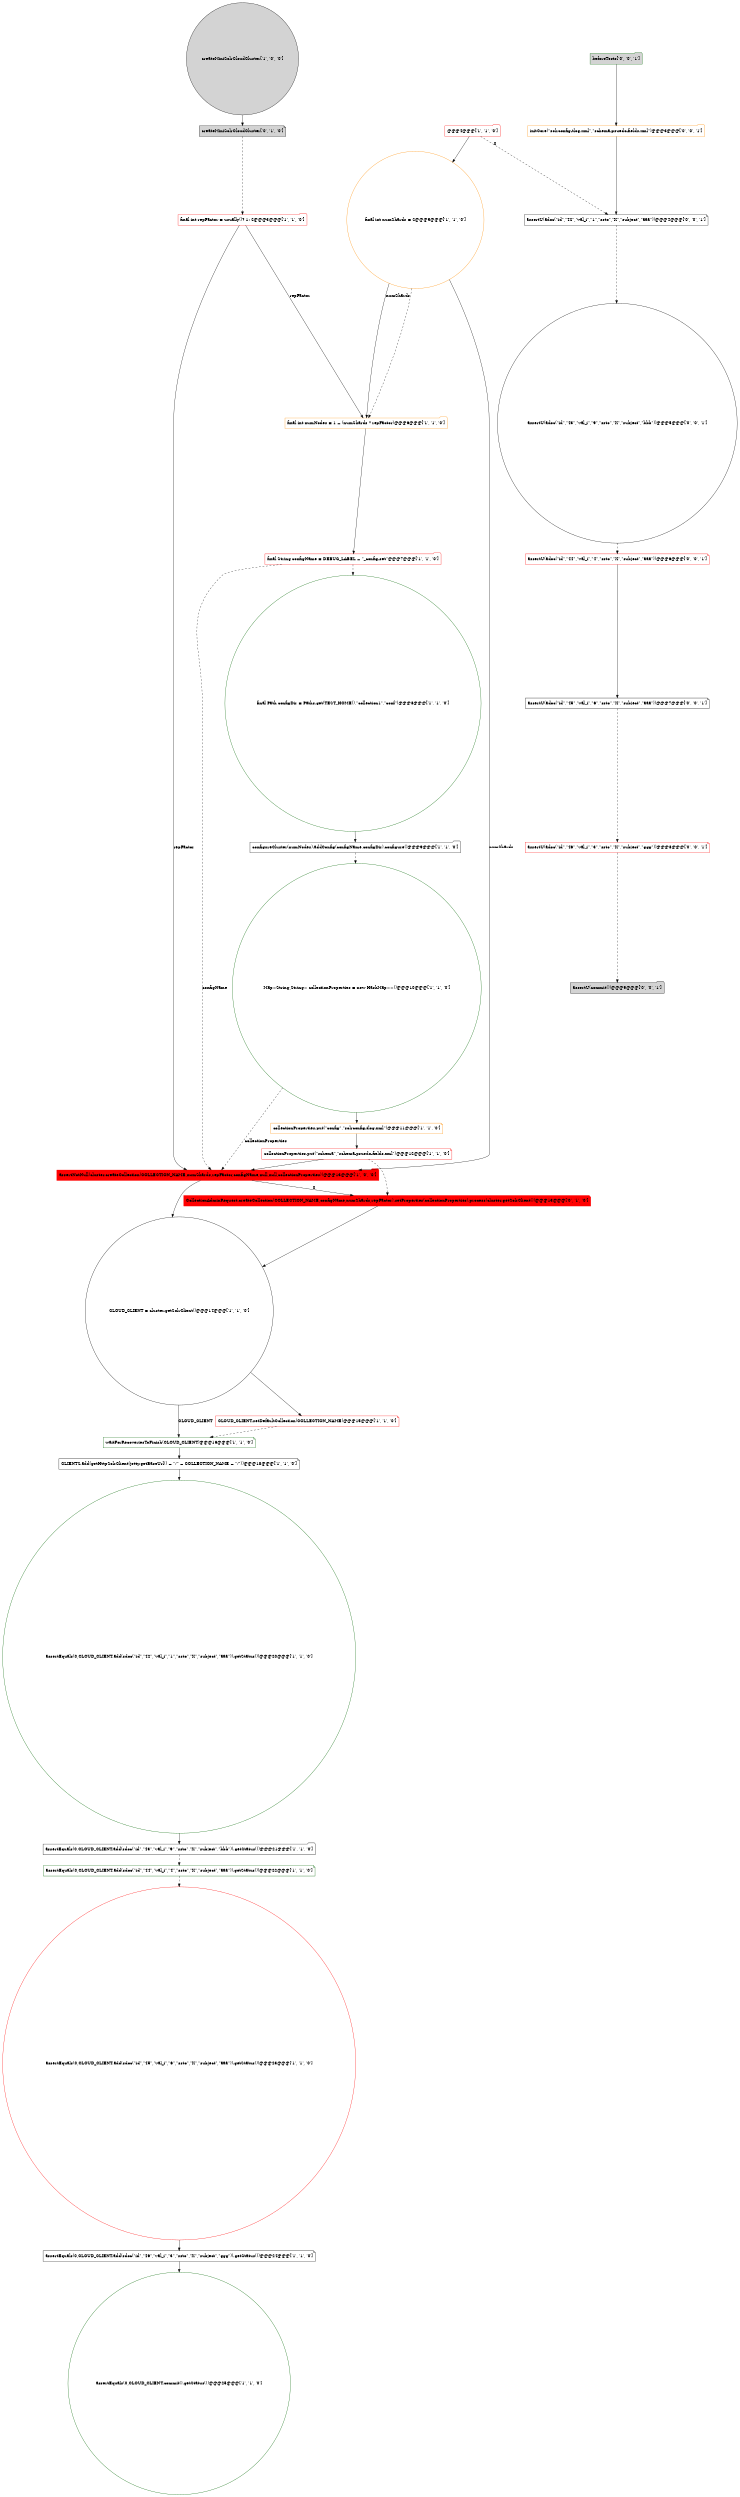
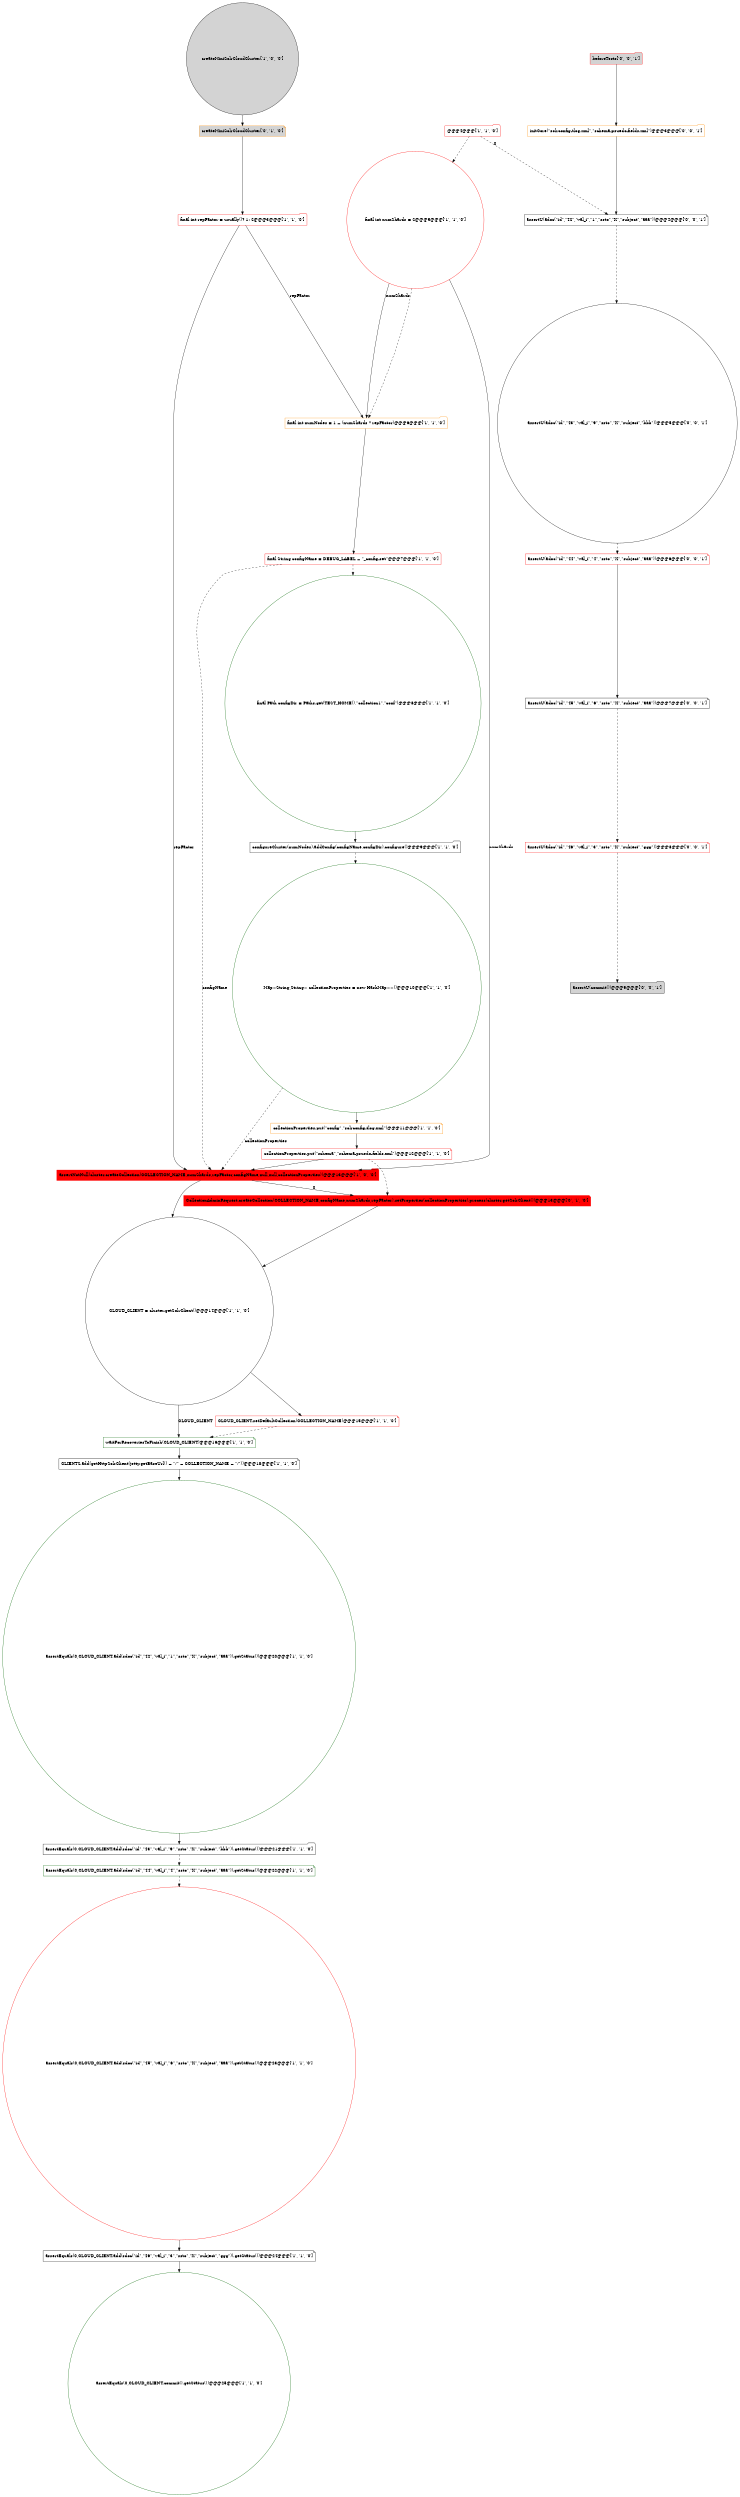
node "beforeTests['0', '0', '1']": color darkgreen -> red
node "createMiniSolrCloudCluster['0', '1', '0']": color black -> darkorange
edge "@@@4@@@['1', '1', '0']" -> "final int numShards = 2@@@5@@@['1', '1', '0']": style solid -> dashed
edge "createMiniSolrCloudCluster['0', '1', '0']" -> "final int repFactor = usually()? 1: 2@@@3@@@['1', '1', '0']": style dashed -> solid
node "final int numShards = 2@@@5@@@['1', '1', '0']": color darkorange -> red
